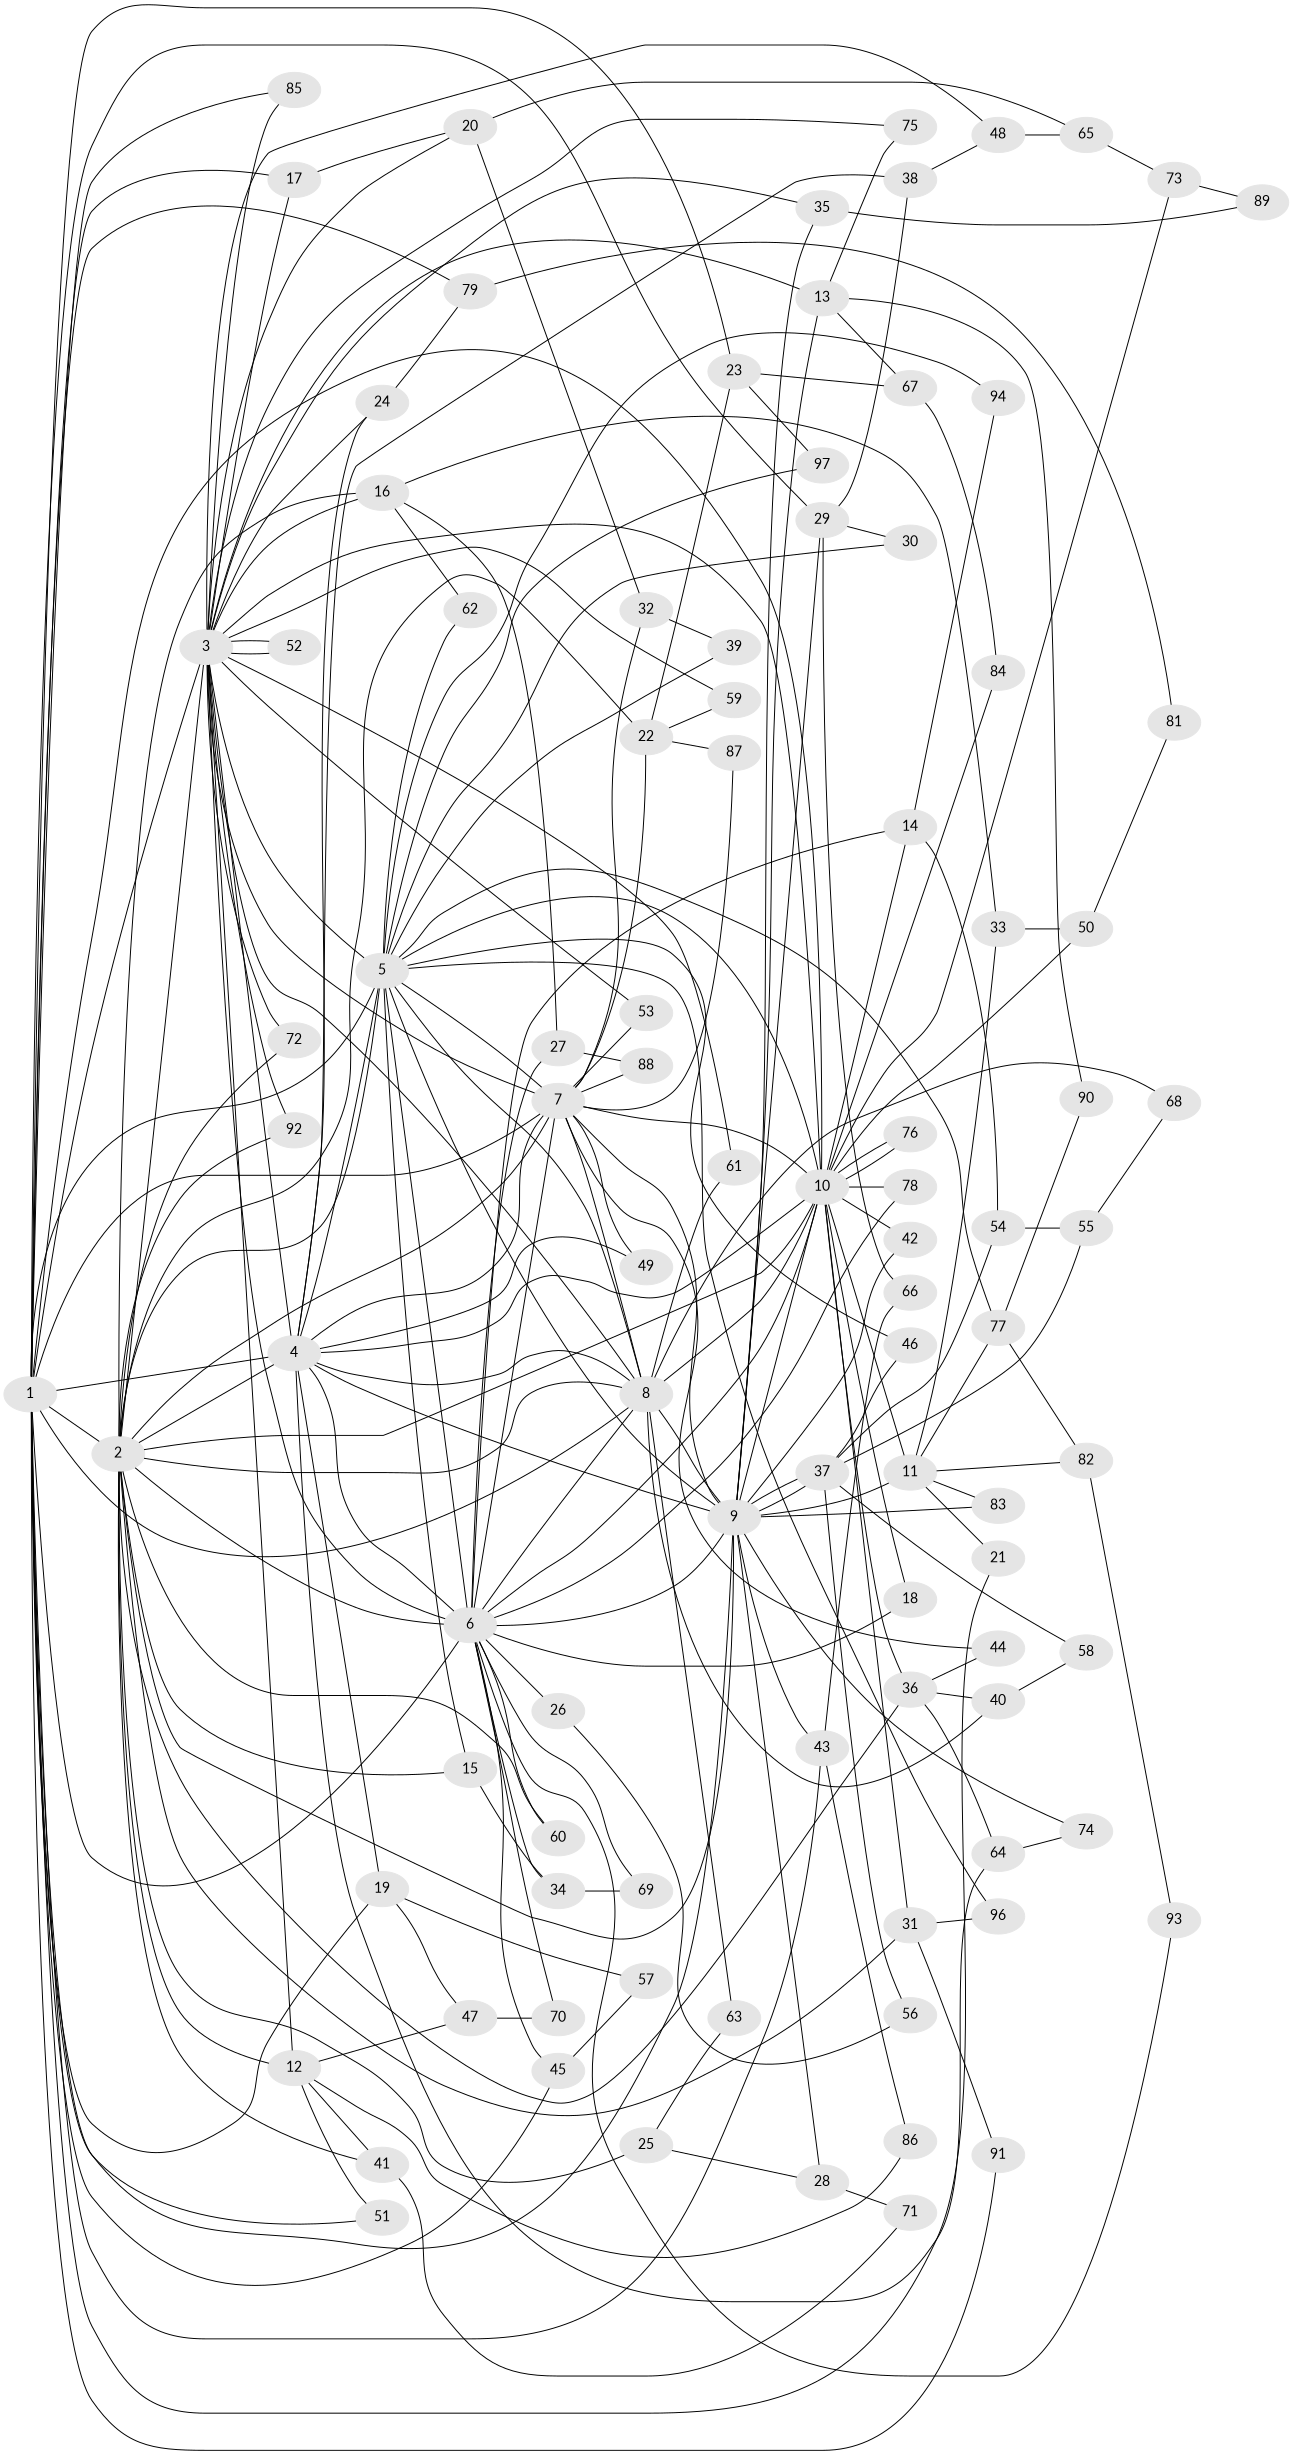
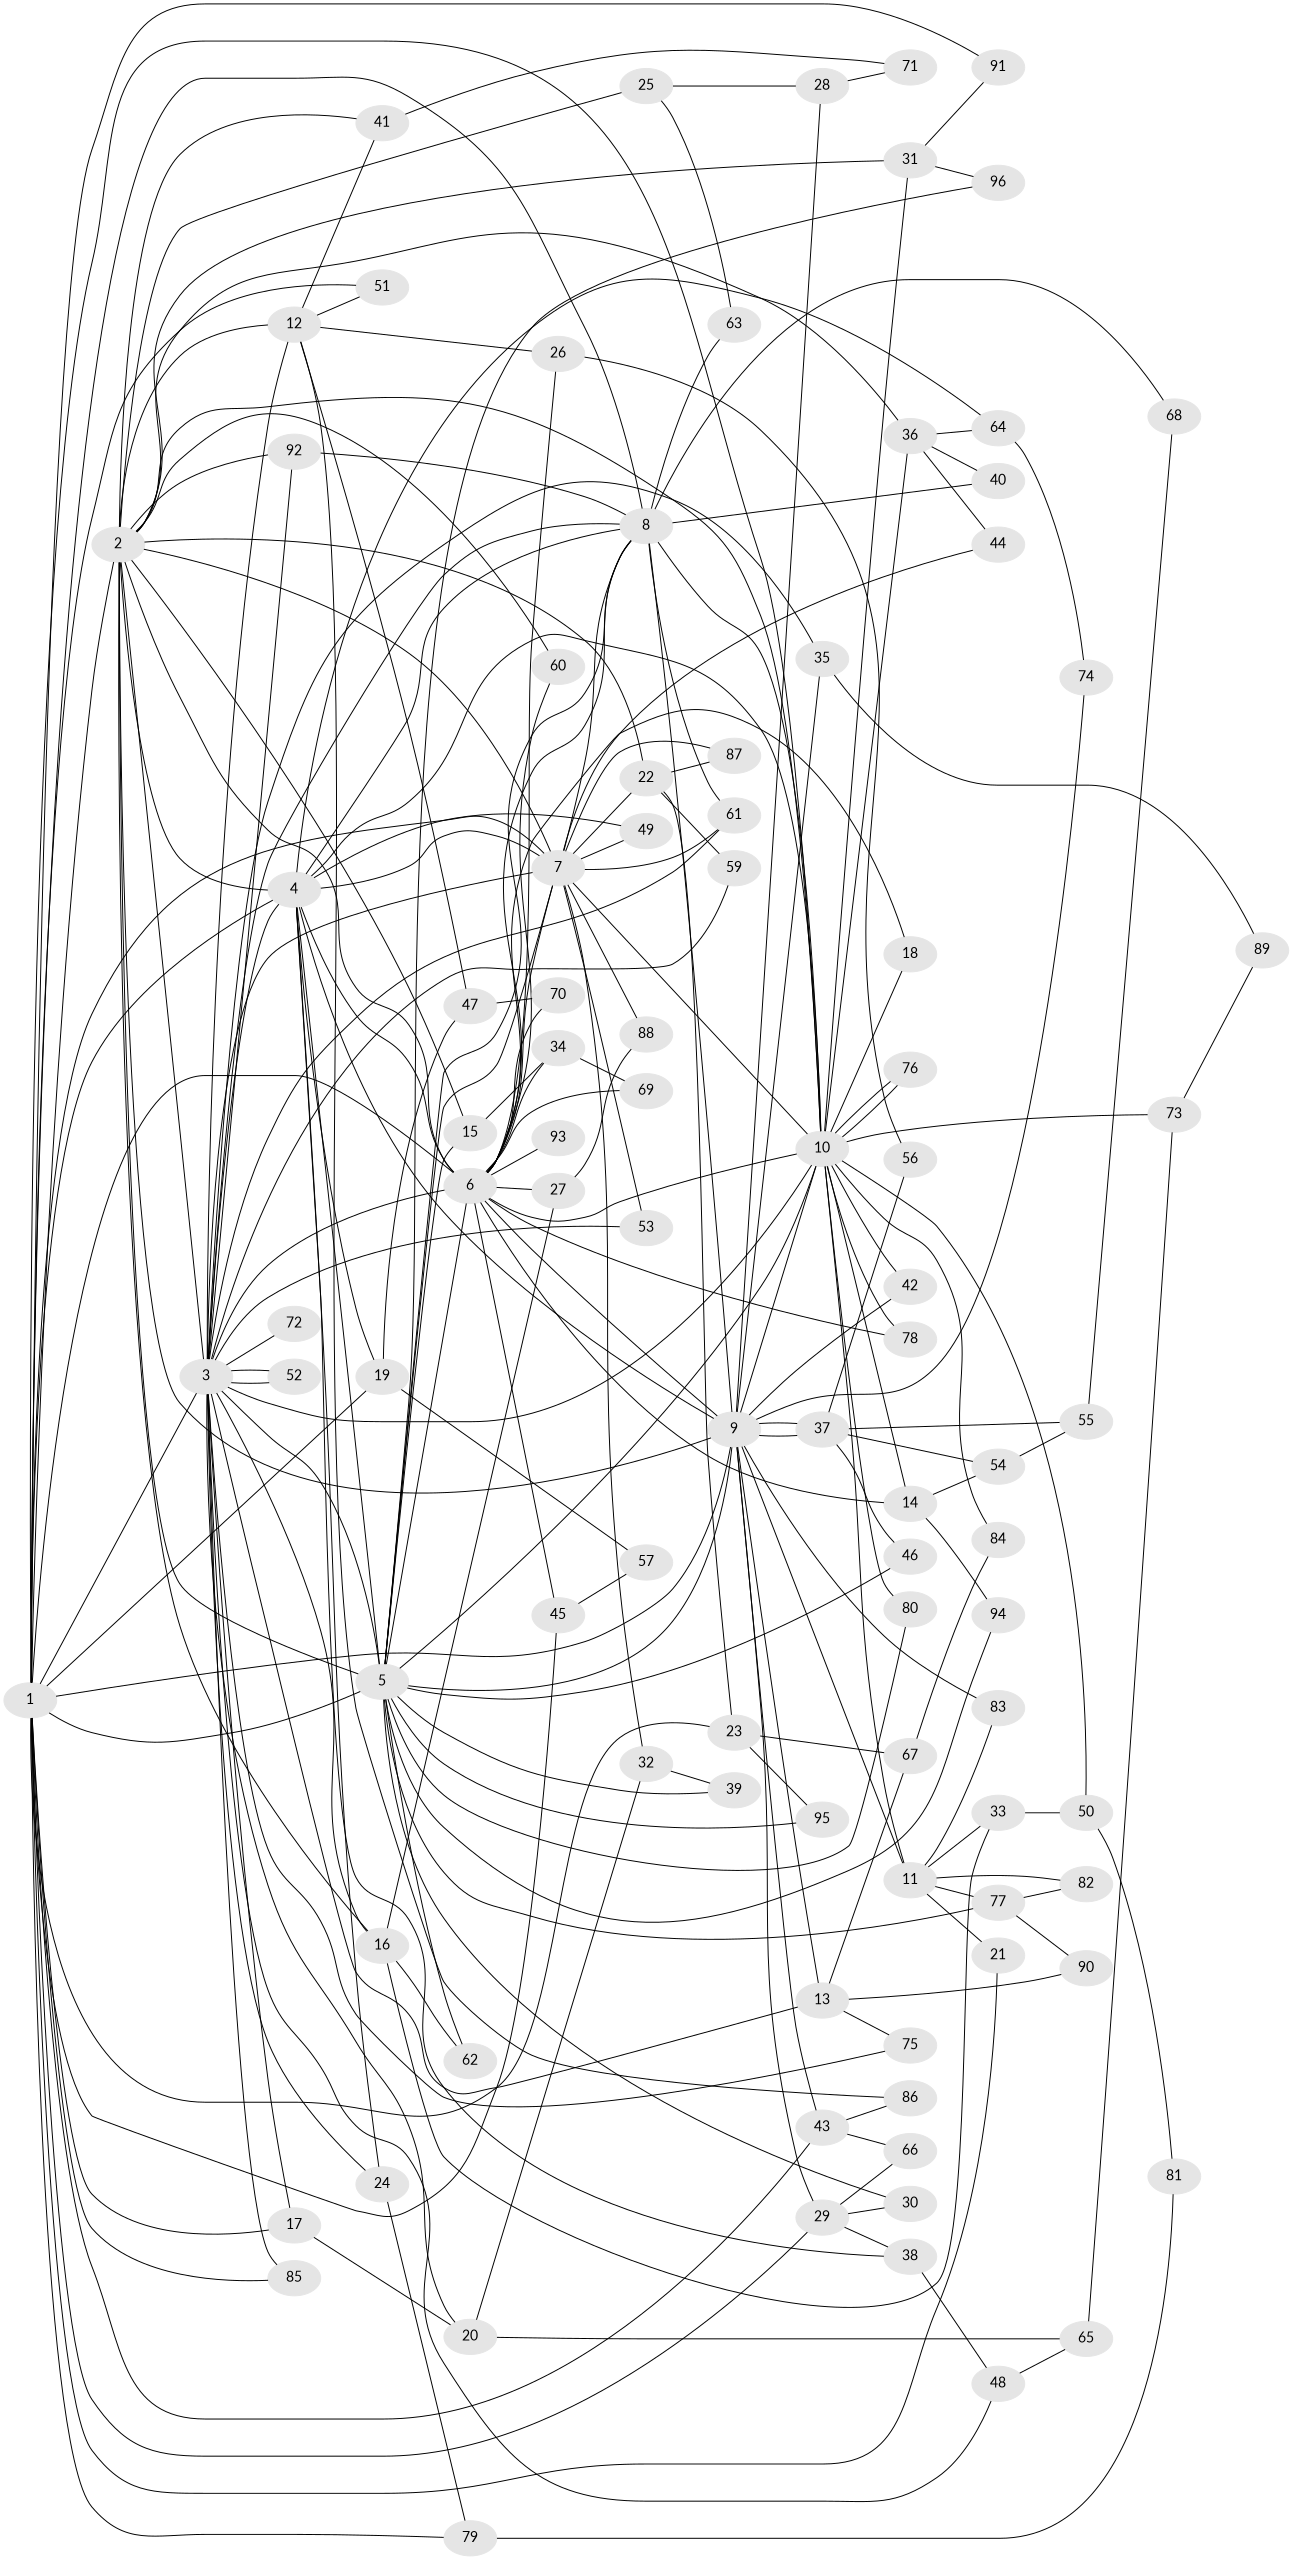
edge "12" -- "26": added
node "97": label "97" -> "95"
edge "72" -- "2": removed
edge "7" -- "9": now "7" -- "61"
edge "8" -- "2": now "8" -- "92"
node "80": added
node "58": removed
edge "82" -- "93": removed
